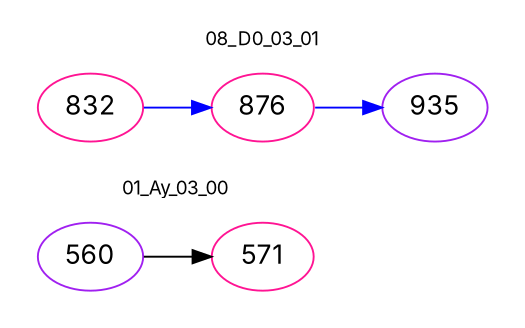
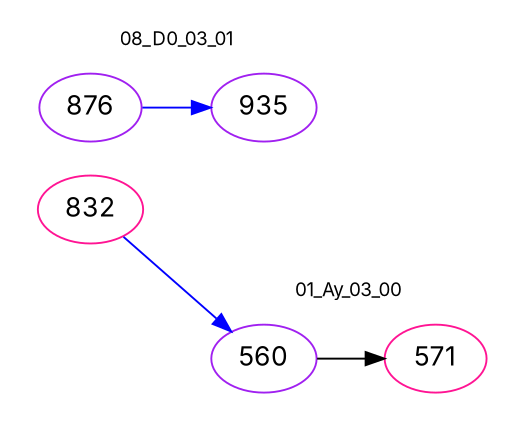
edge "832" -> "876": now "832" -> "560"
node "876": color deeppink -> purple
